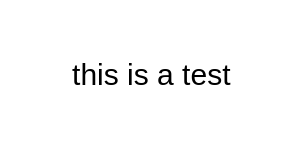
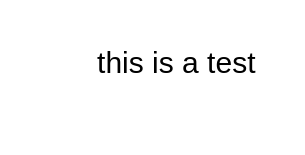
node "this is a test": moved (151, 76) -> (176, 64)
